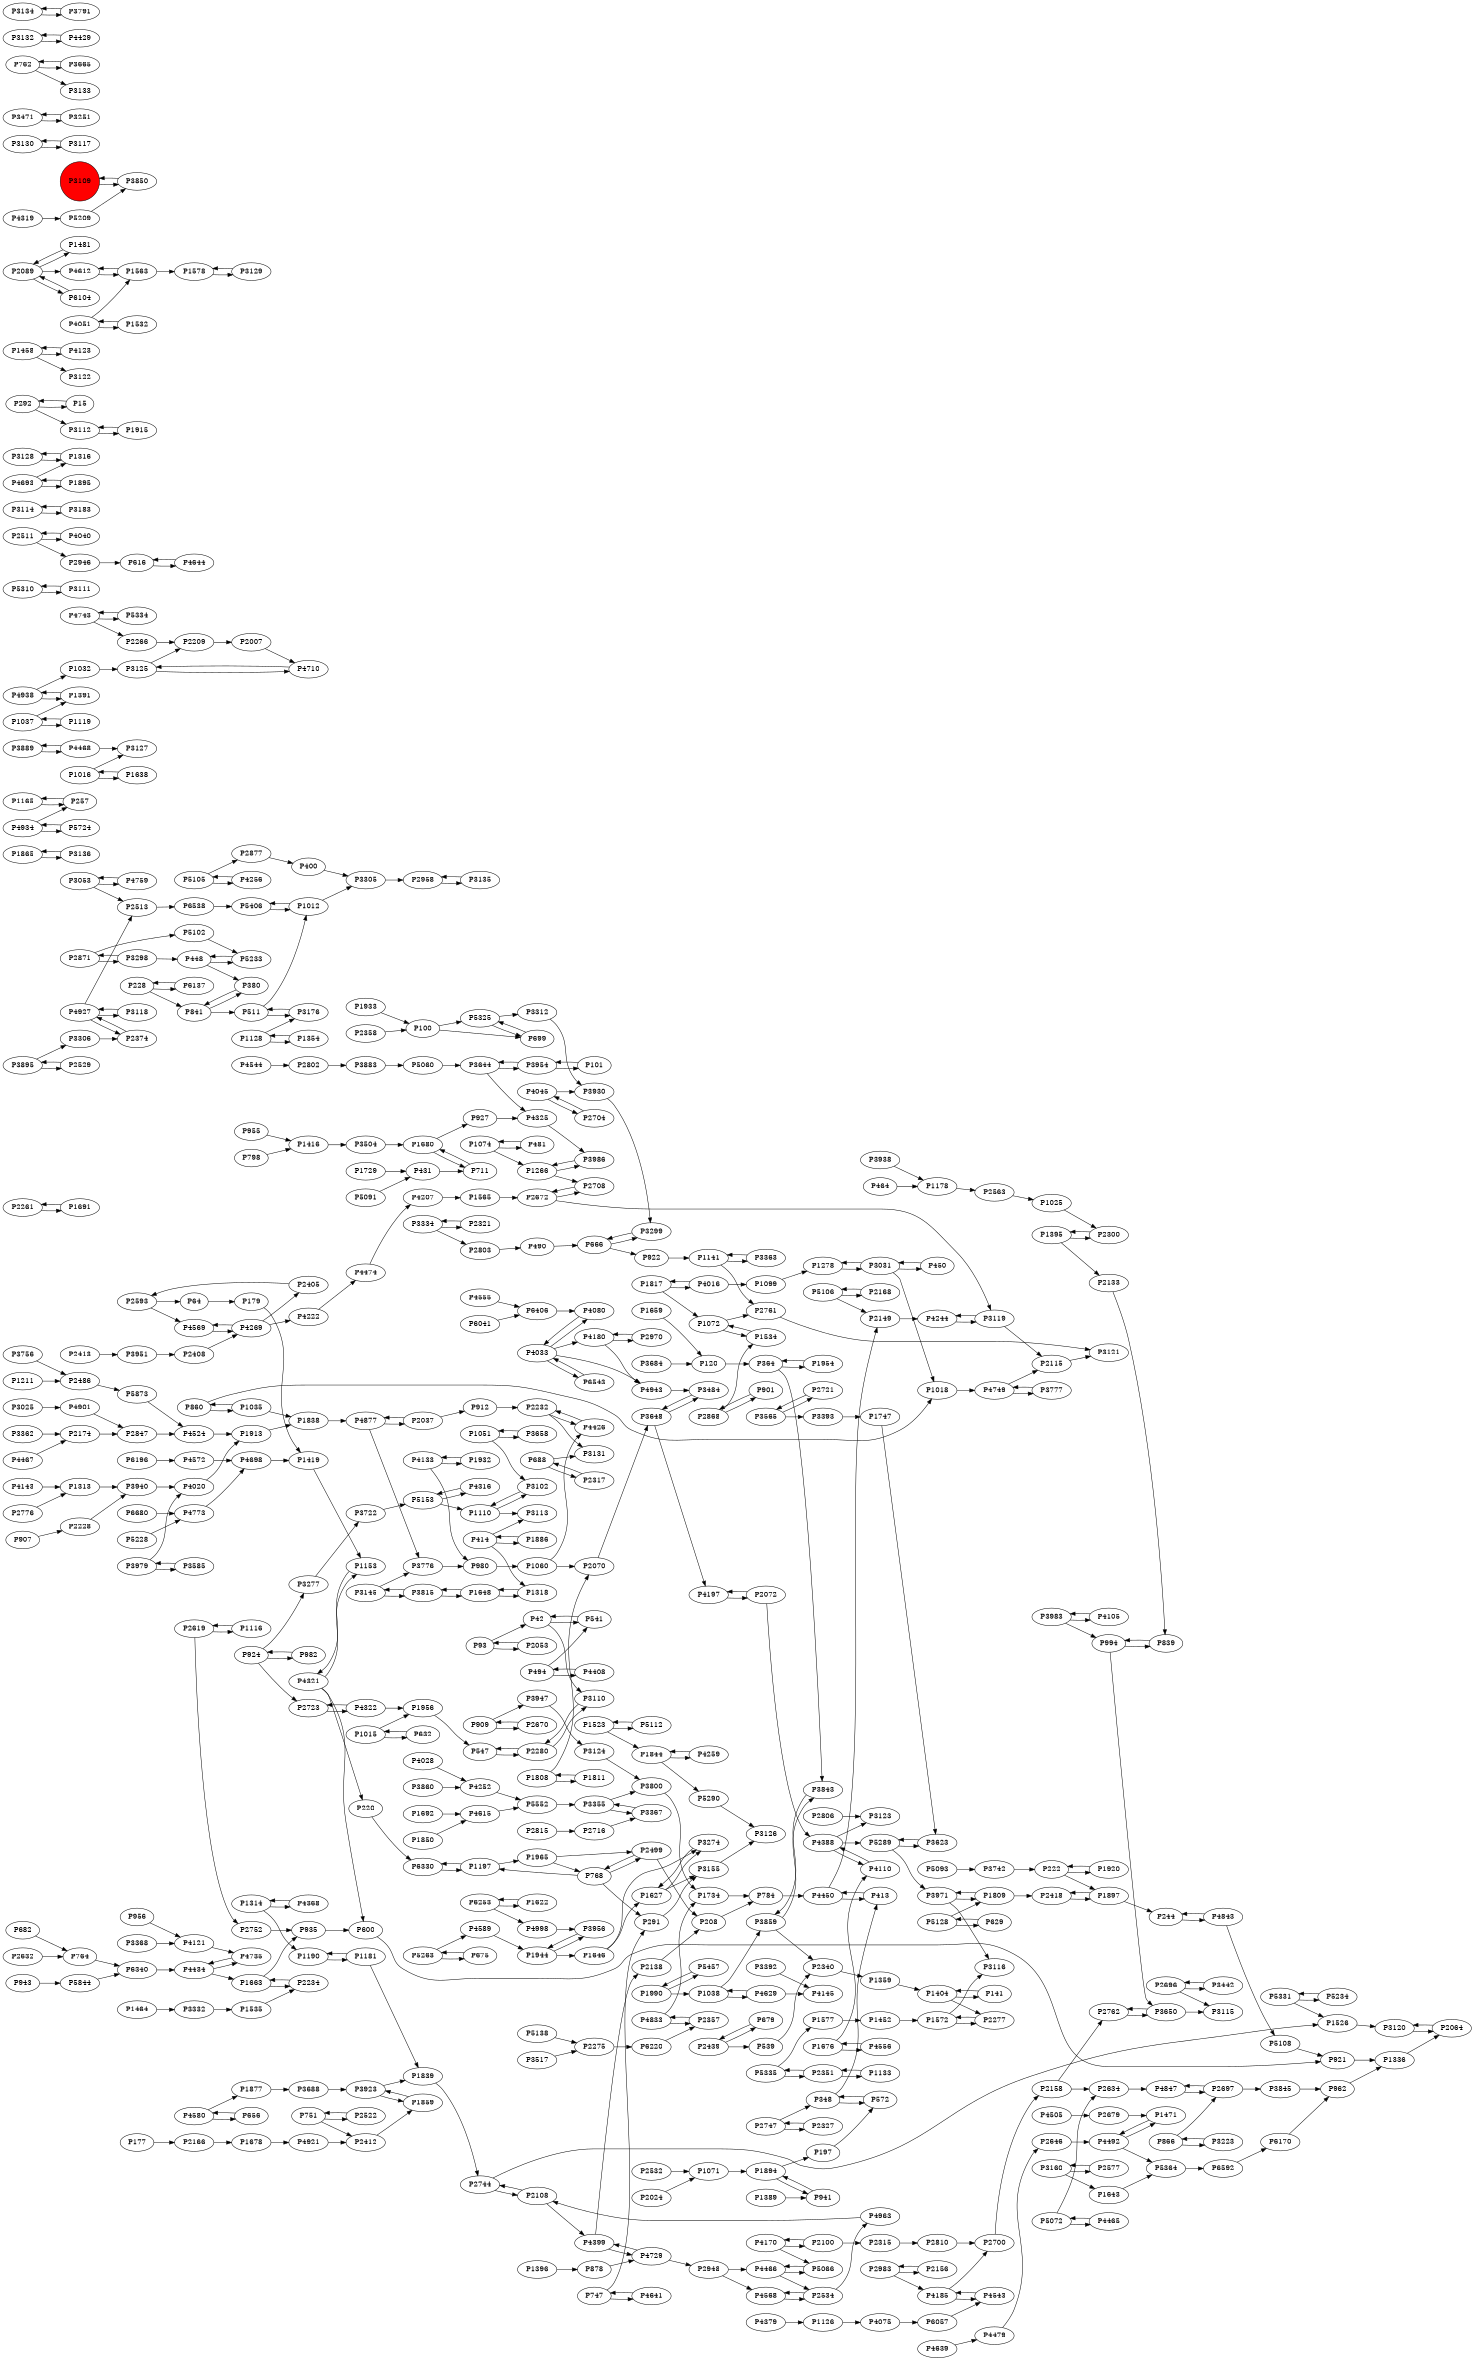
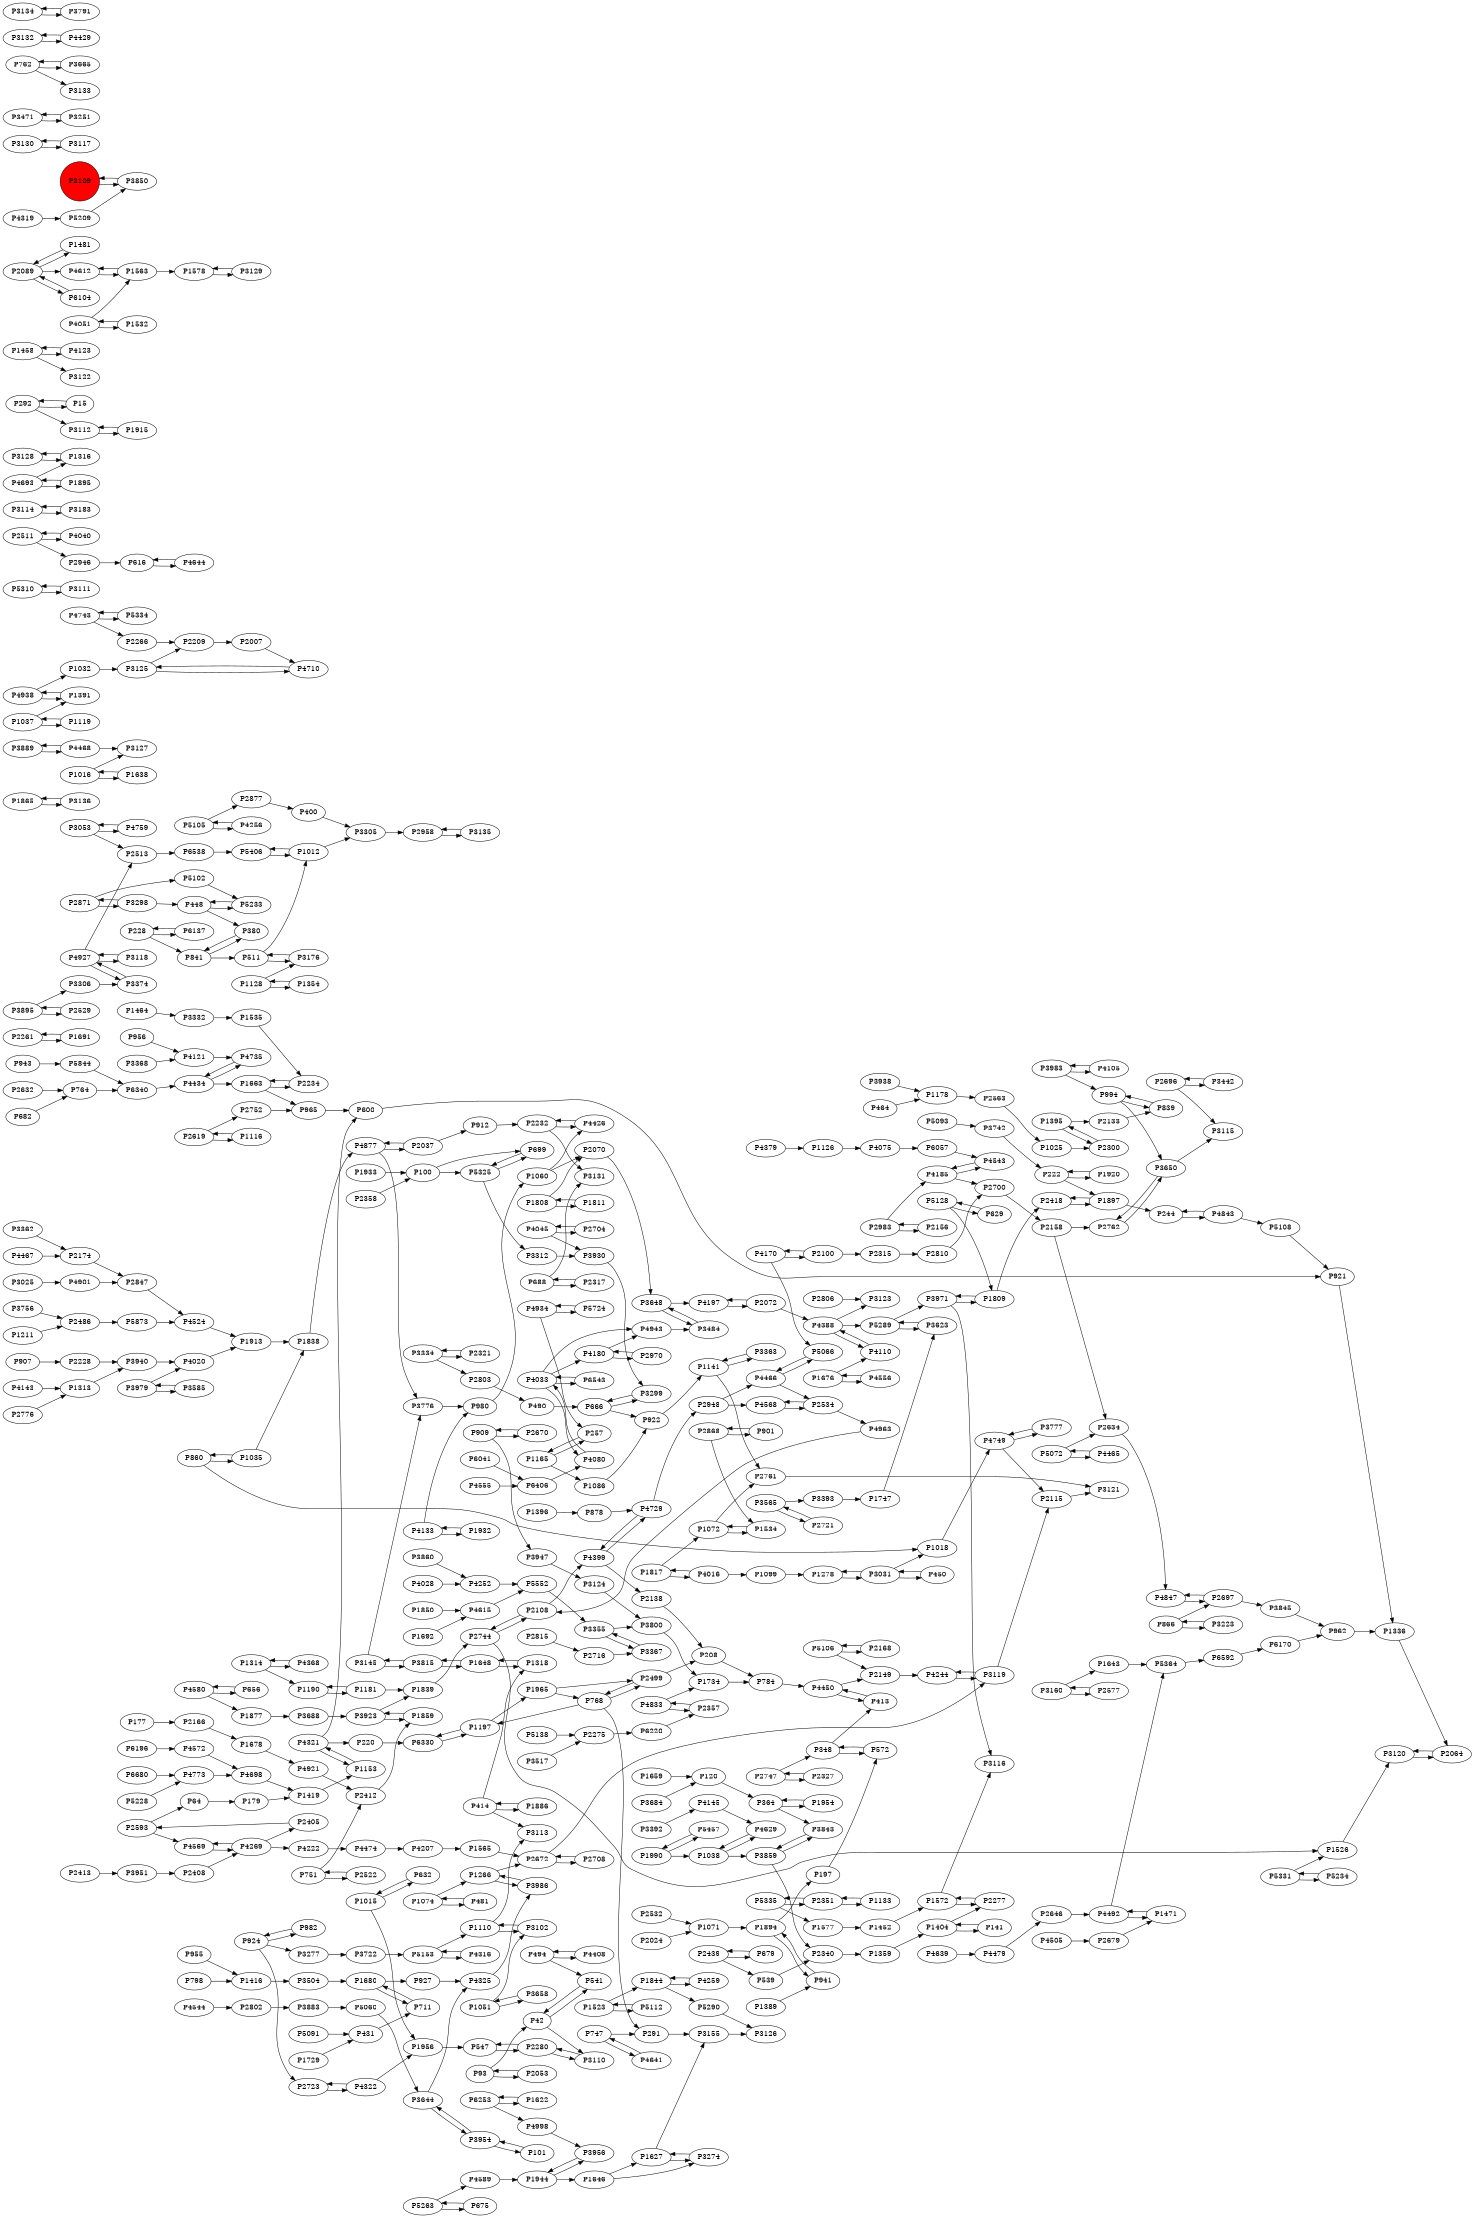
node "P2374": label "P2374" -> "P3374"
edge "P1266" -> "P2708": now "P1266" -> "P2672"
node "P1086": added
node "P935": label "P935" -> "P965"
edge "P4629" -> "P4145": reversed
